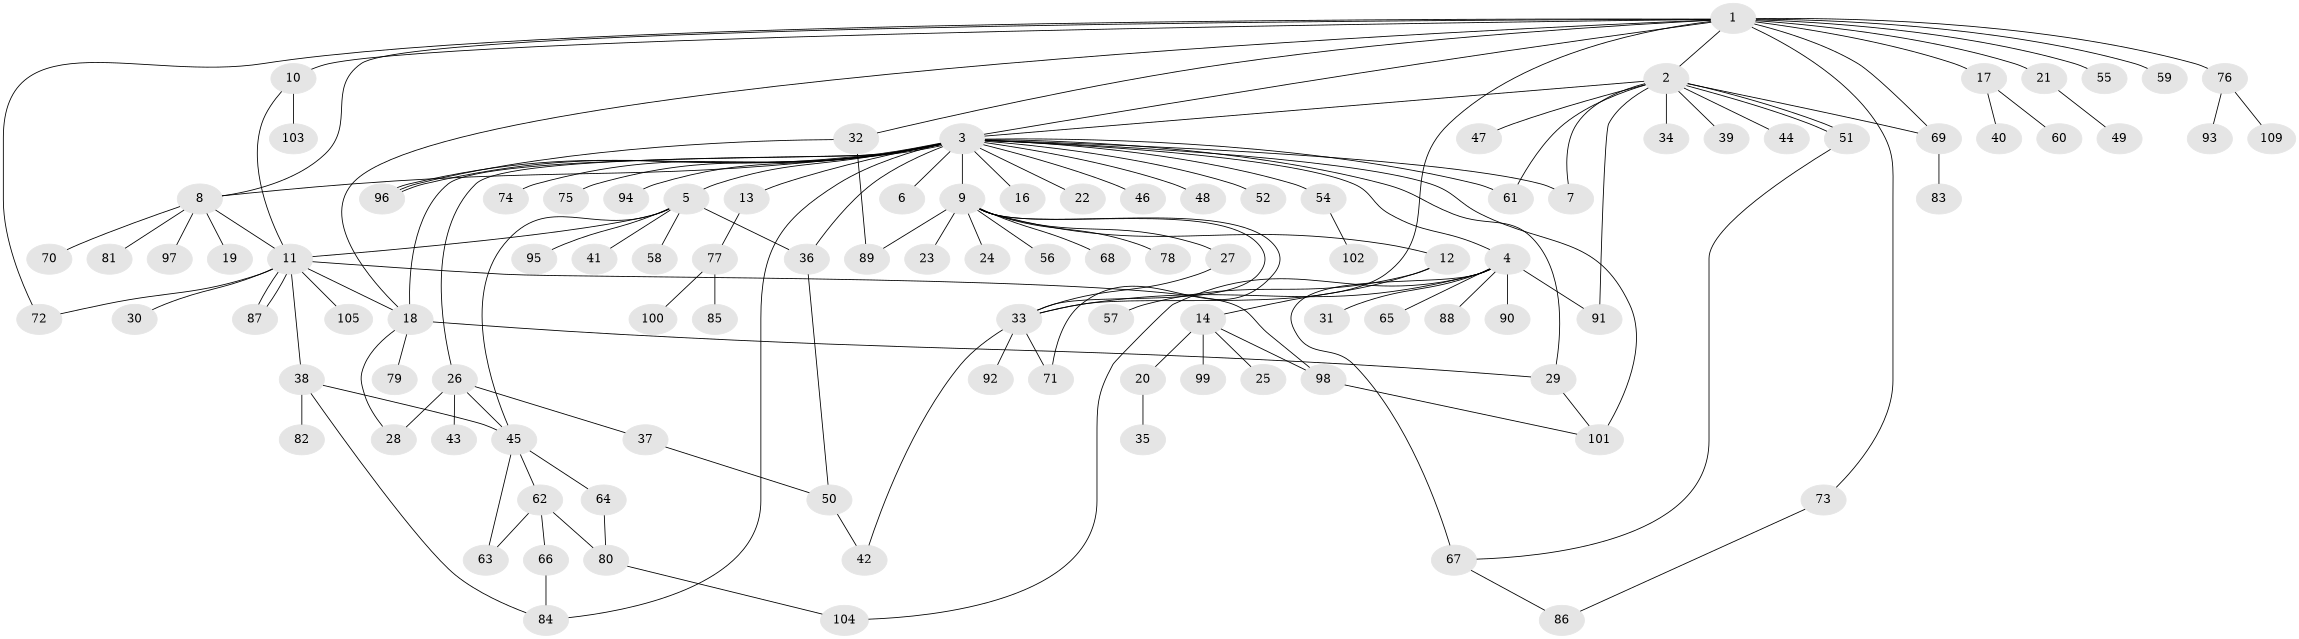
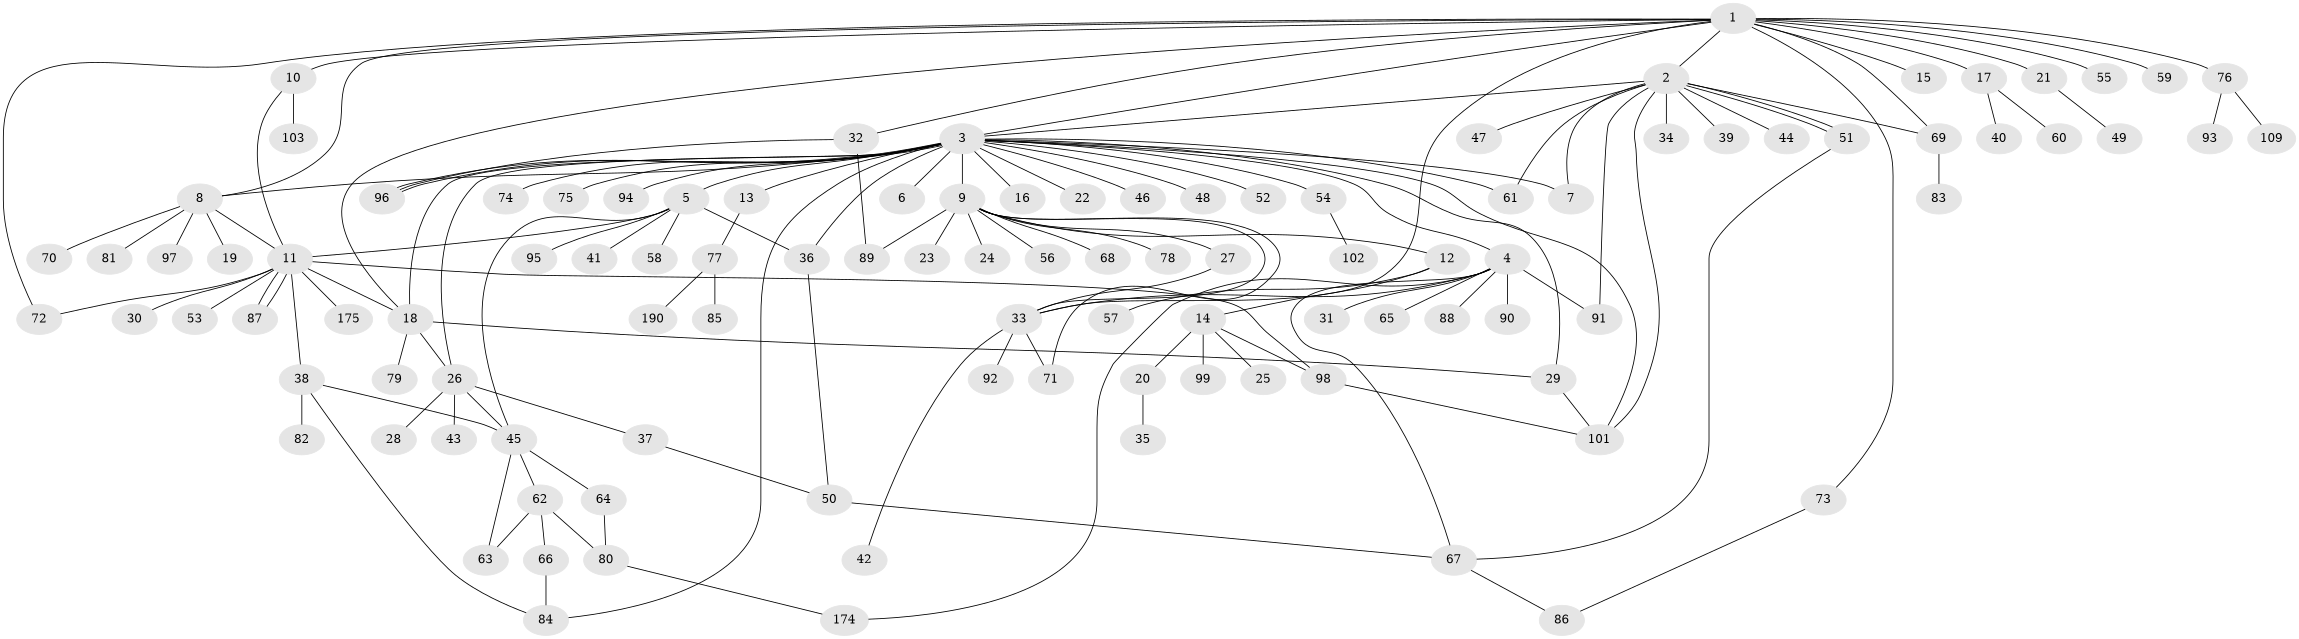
node "15": added
edge "2" -- "101": added
node "53": added
node "105": label "105" -> "175"
node "100": label "100" -> "190"
edge "18" -- "28": now "18" -- "26"
edge "50" -- "42": now "50" -- "67"
node "104": label "104" -> "174"
